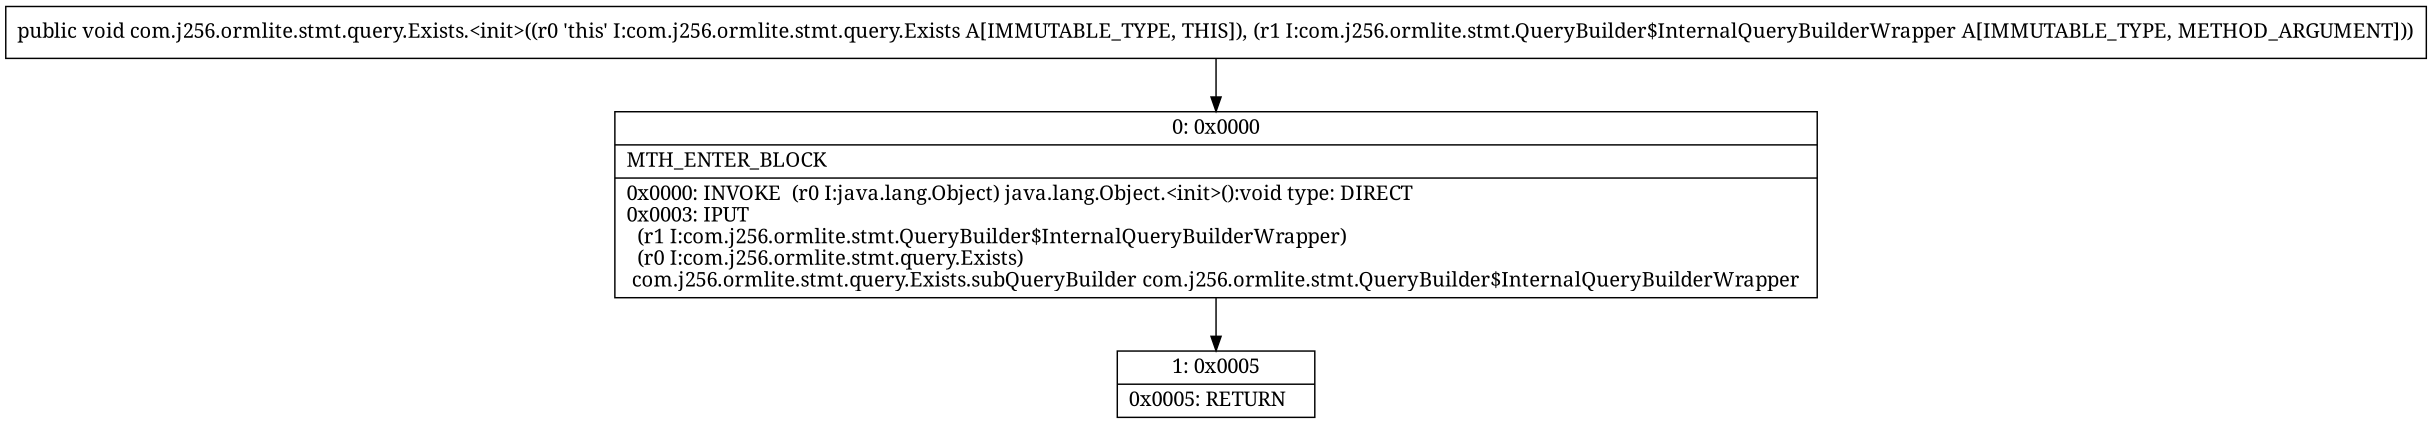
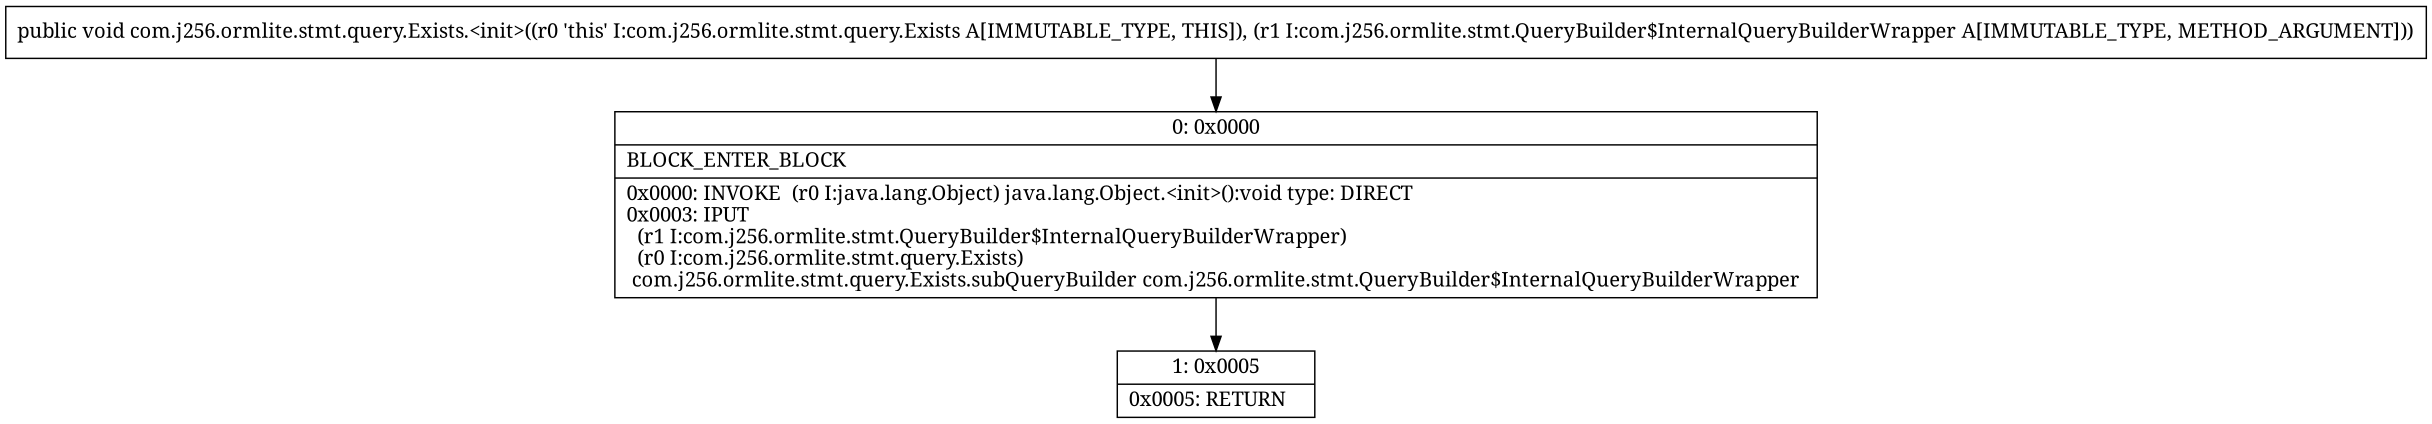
node "0: 0x0000": text "MTH_ENTER_BLOCK" -> "BLOCK_ENTER_BLOCK"
